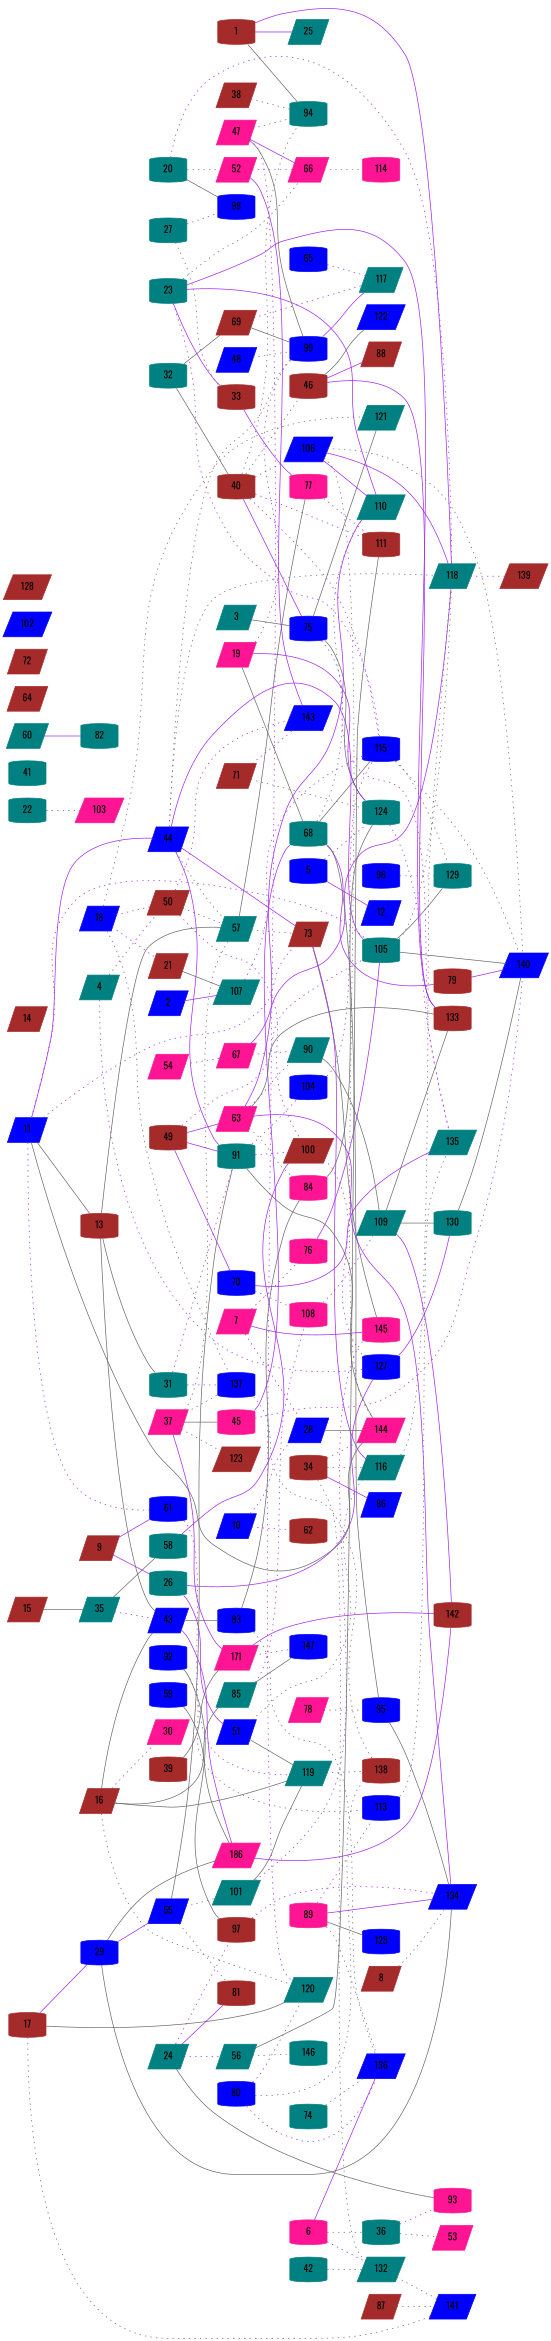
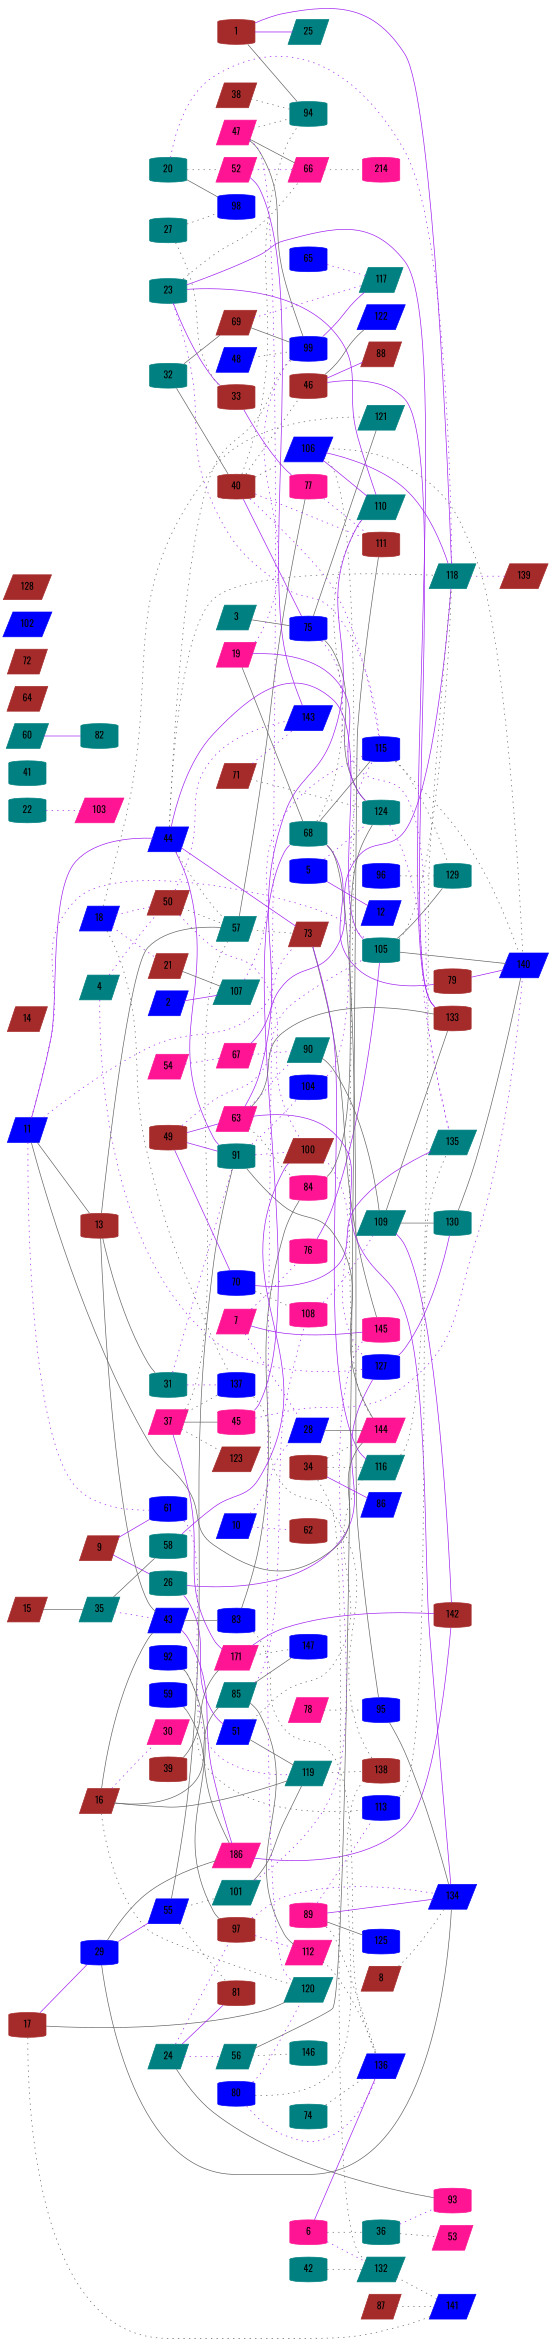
edge "47" -- "66": color purple -> gray40
node "114": label "114" -> "214"
node "112": added
